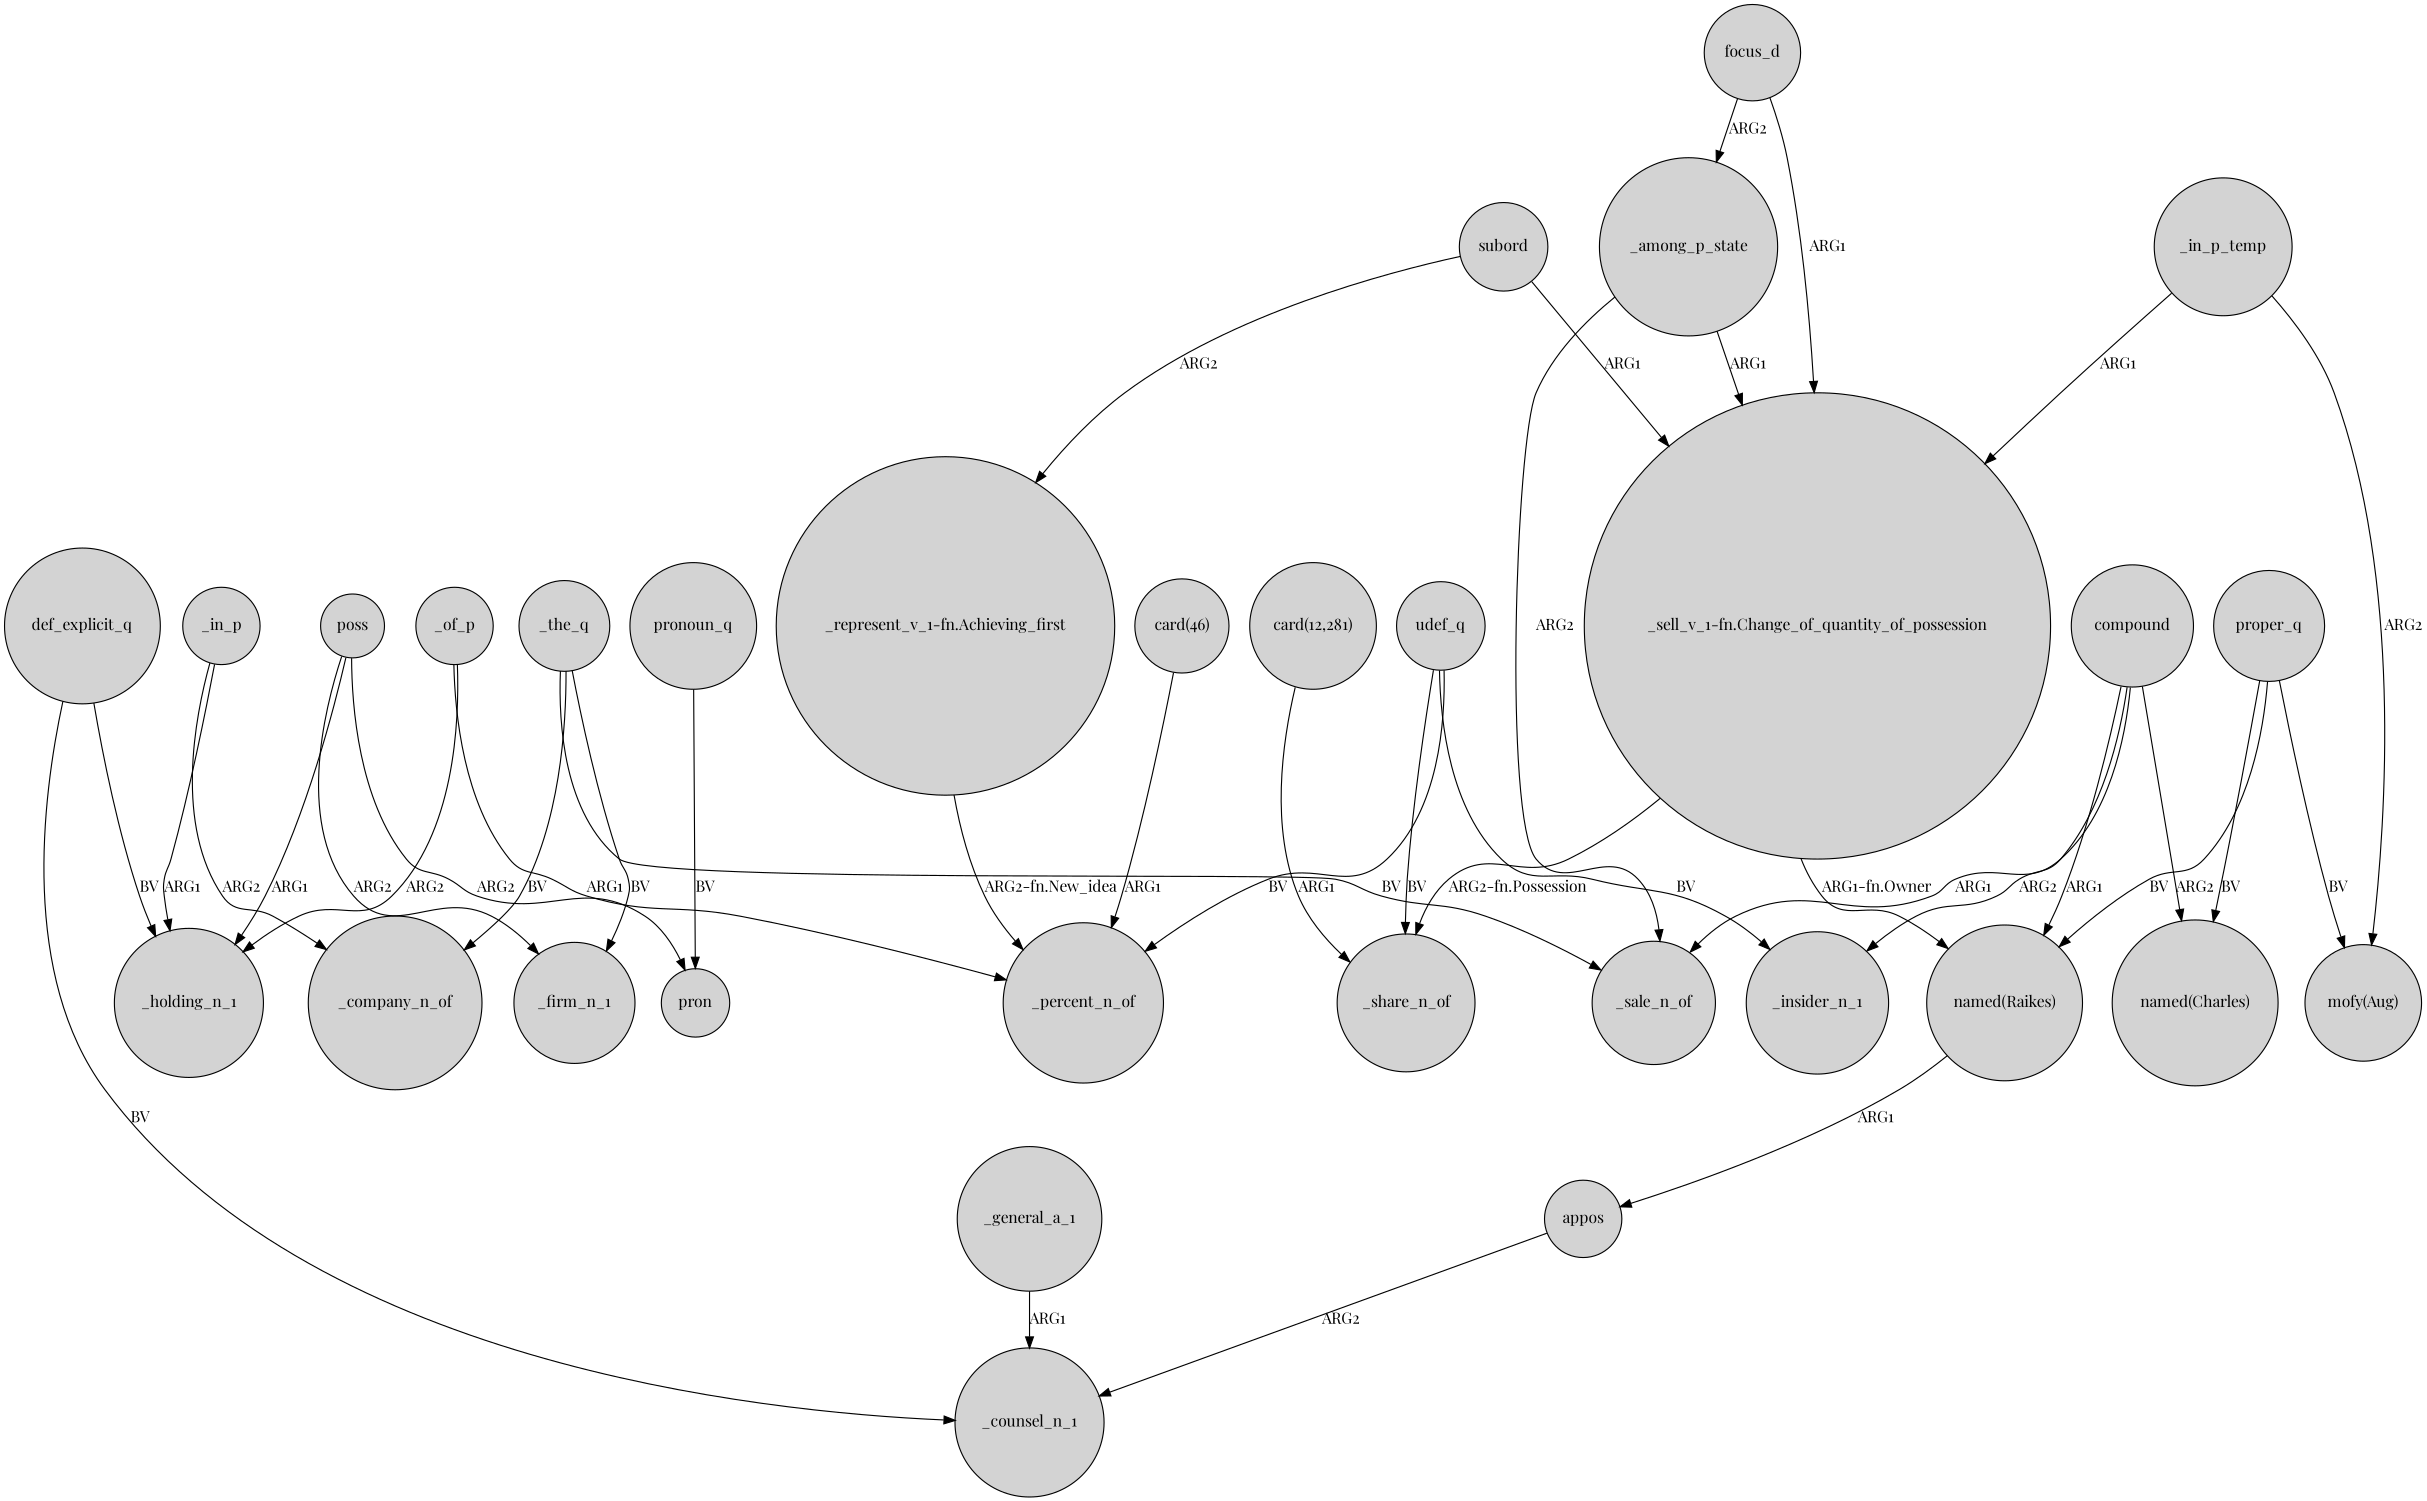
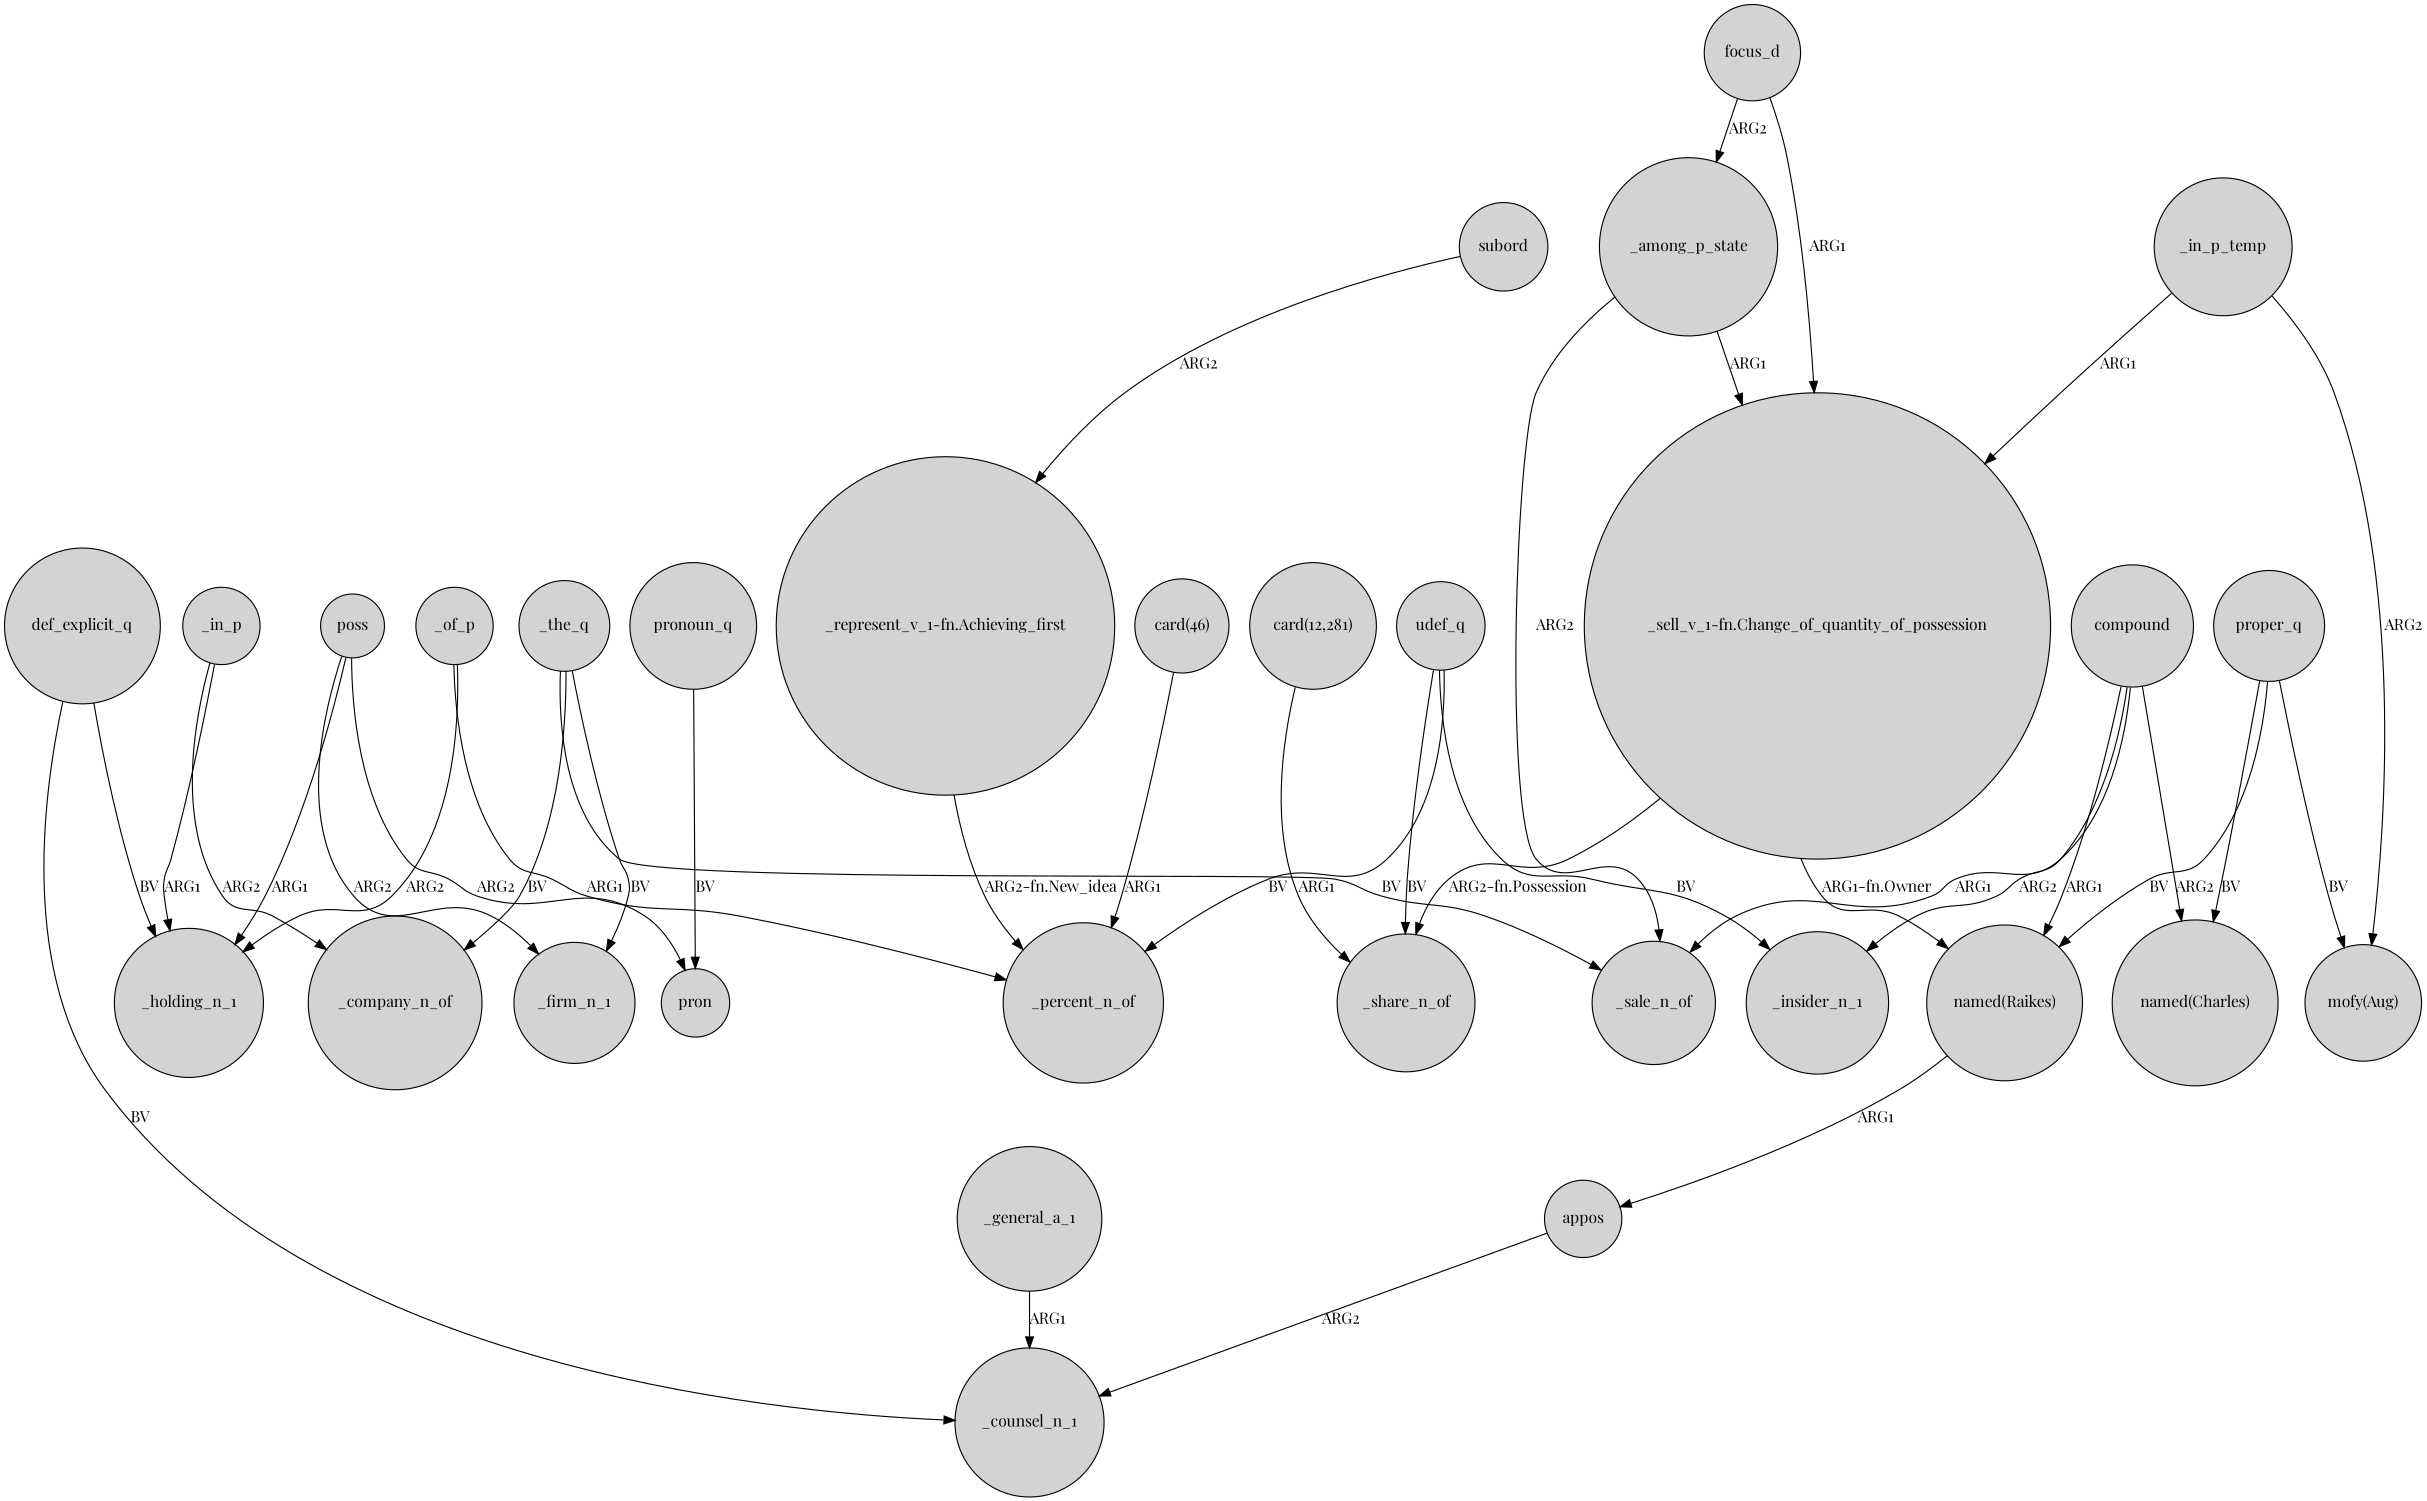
edge "subord" -> "_sell_v_1-fn.Change_of_quantity_of_possession": removed, label "ARG1"
